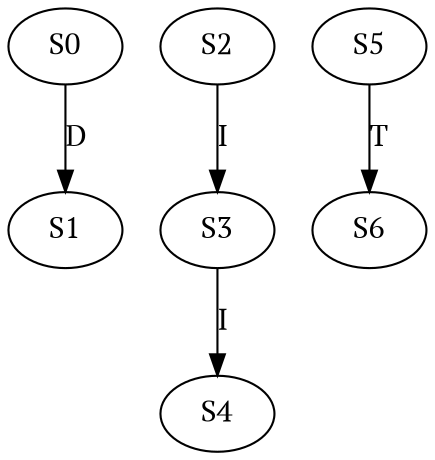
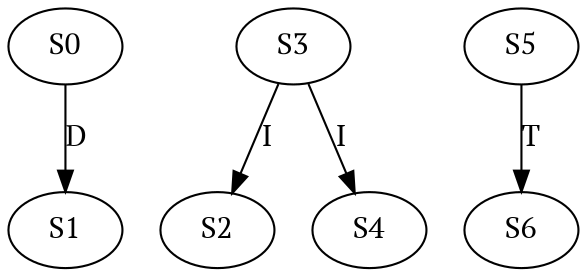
edge "S2" -> "S3": reversed
